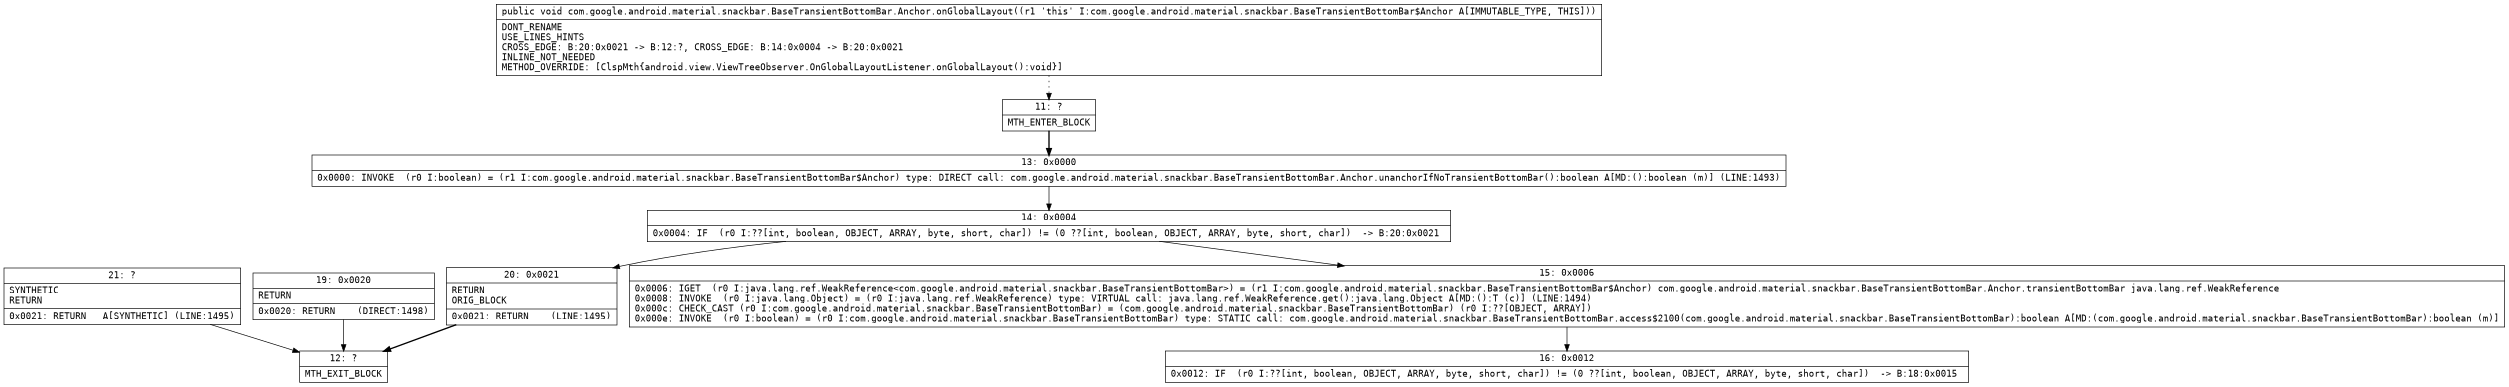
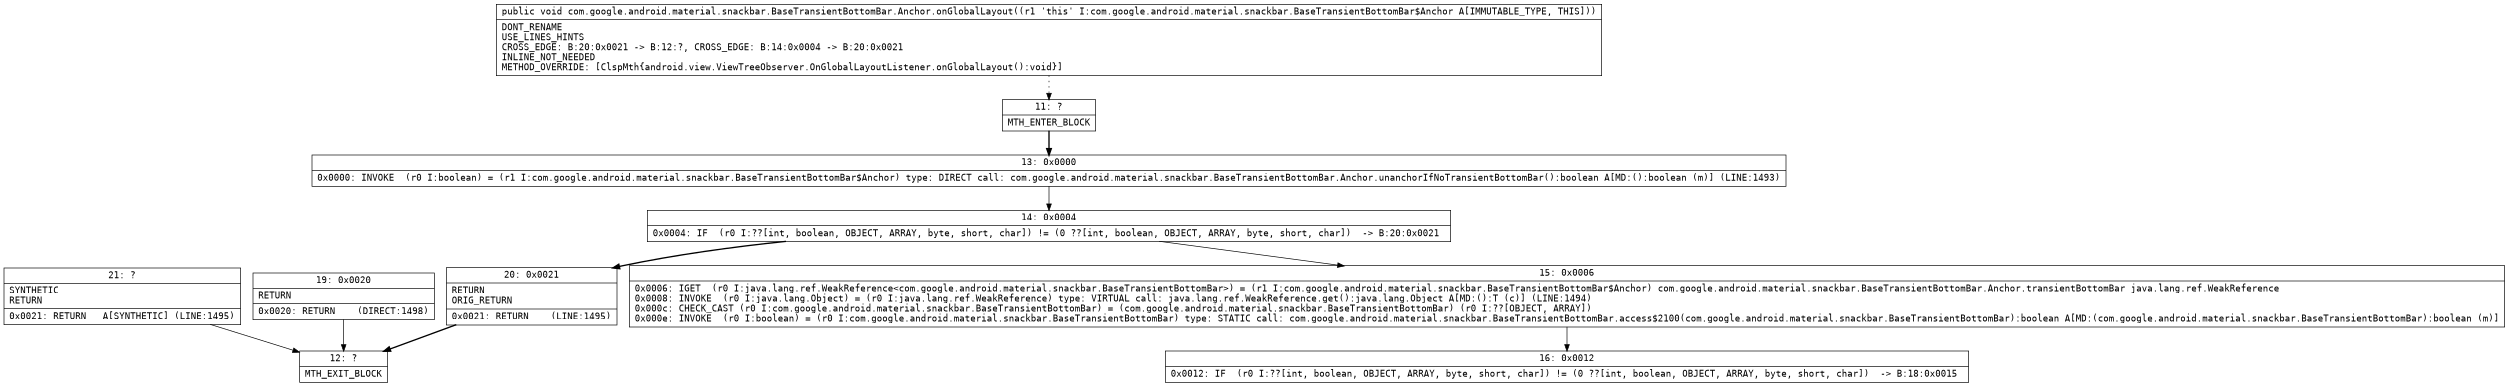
edge "14: 0x0004" -> "20: 0x0021": style solid -> bold
node "20: 0x0021": text "ORIG_BLOCK" -> "ORIG_RETURN"
